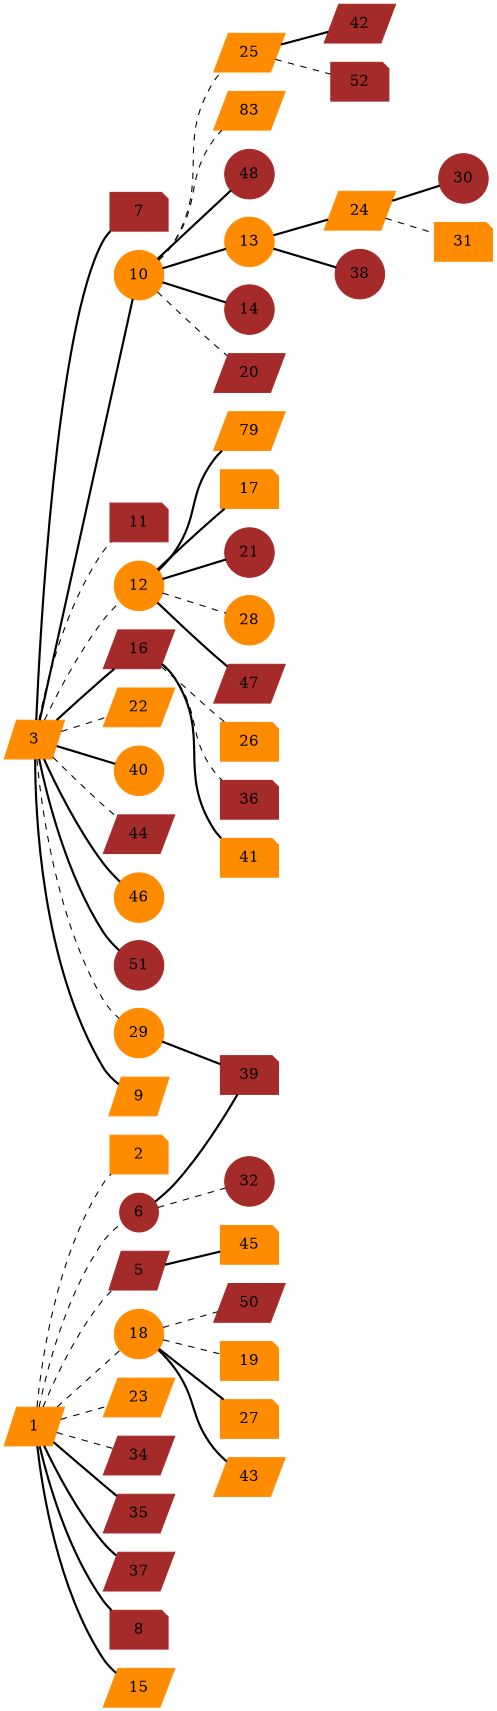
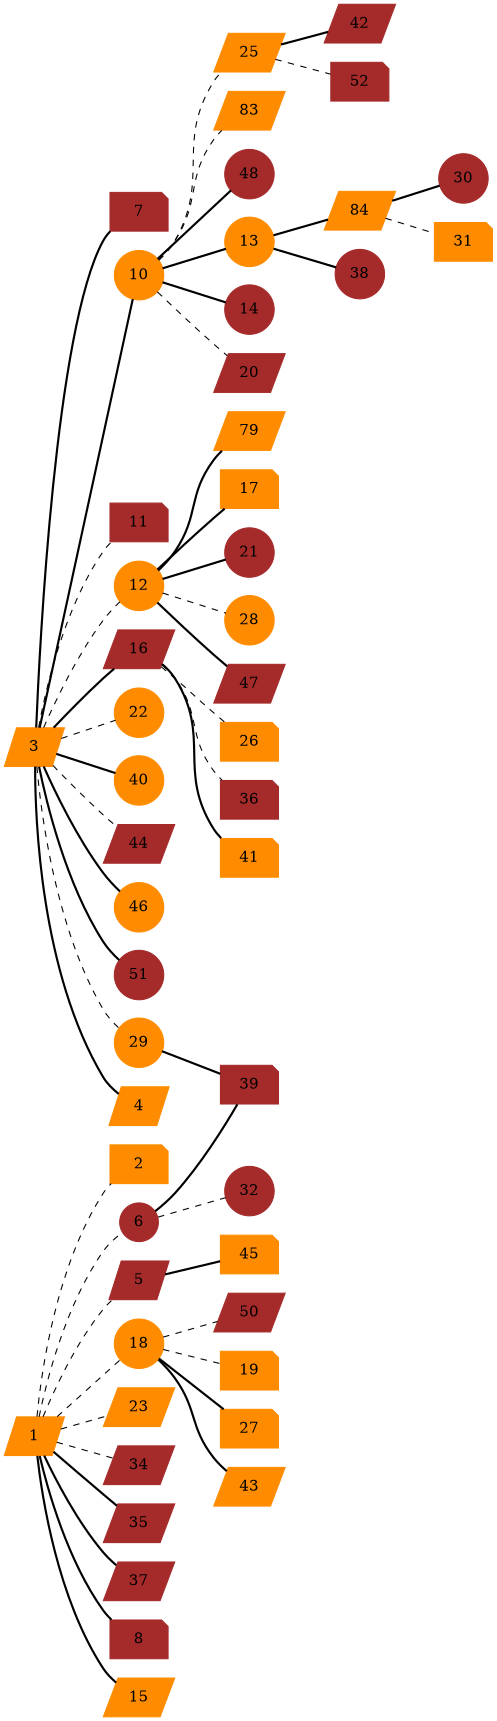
node "24": label "24" -> "84"
node "22": shape parallelogram -> circle
node "9": label "9" -> "4"
